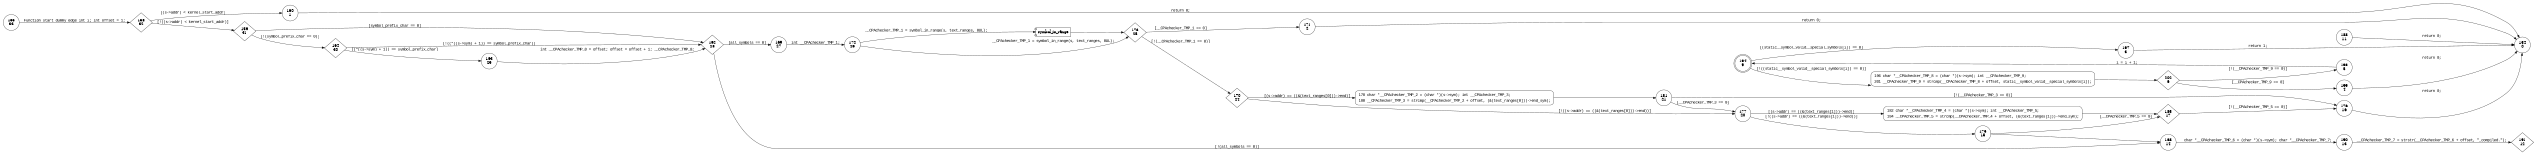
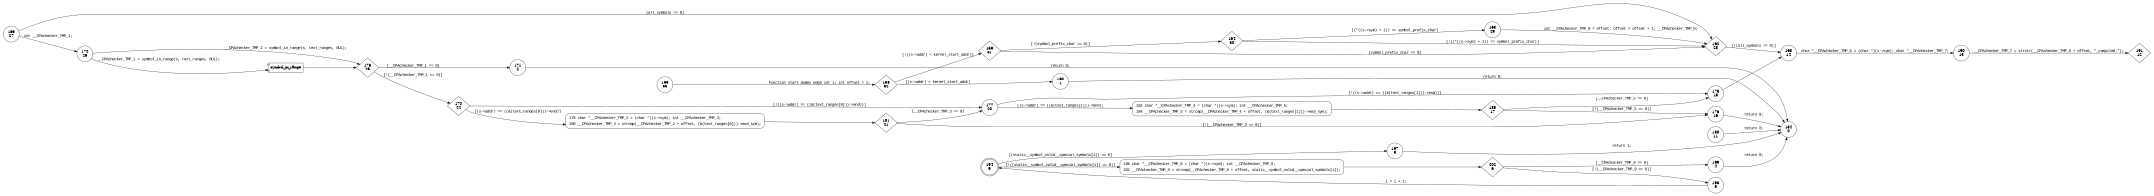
edge "162 28" -> "169 27": reversed
node "181 21": shape circle -> diamond
edge "175 15" -> "185 17": reversed
